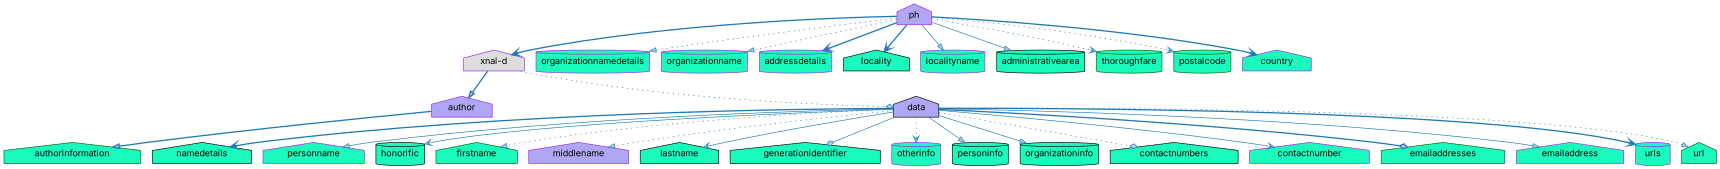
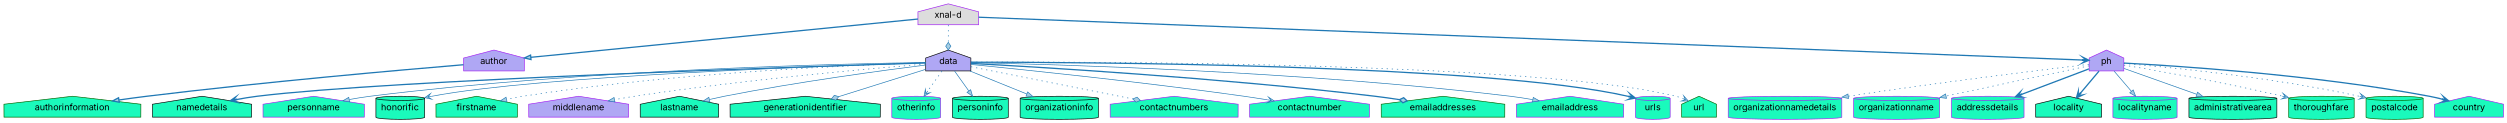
edge "ph" -> "xnal-d": reversed
edge "data" -> "url": arrowhead normal -> vee
edge "data" -> "lastname": arrowhead vee -> normal
node "contactnumbers": color black -> purple
